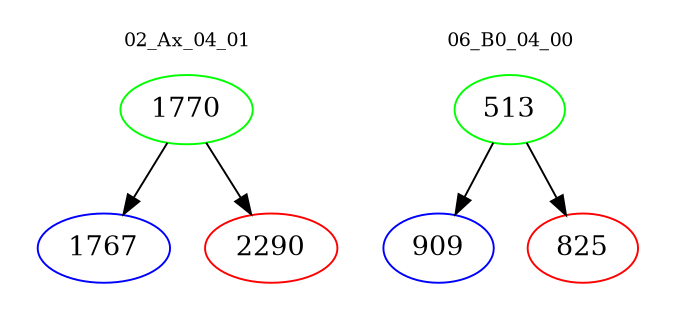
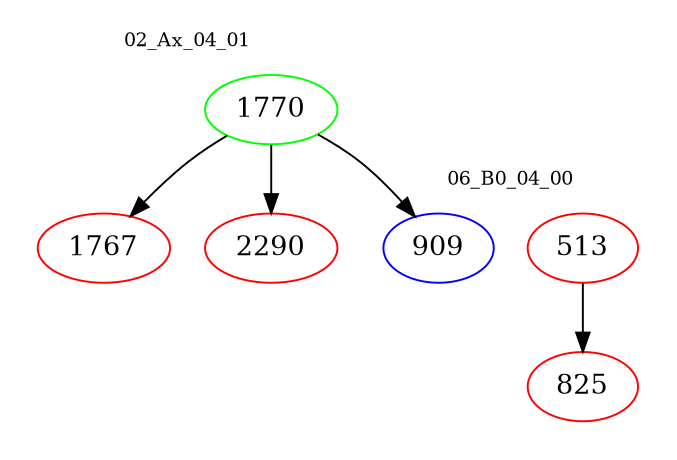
node "513": color green -> red
edge "513" -> "909": now "1770" -> "909"
node "1767": color blue -> red
